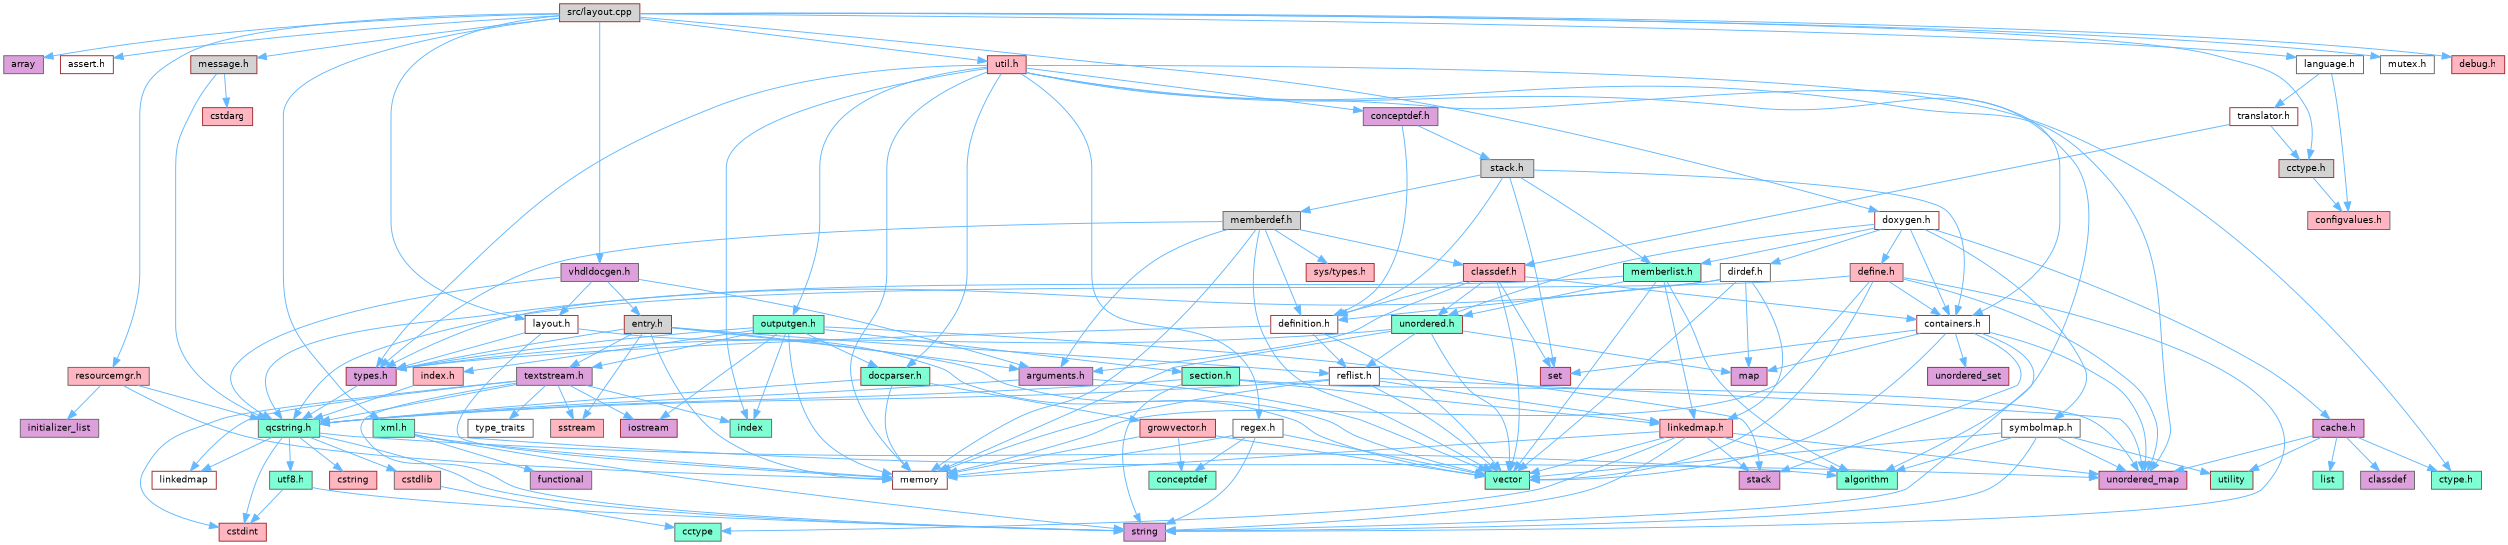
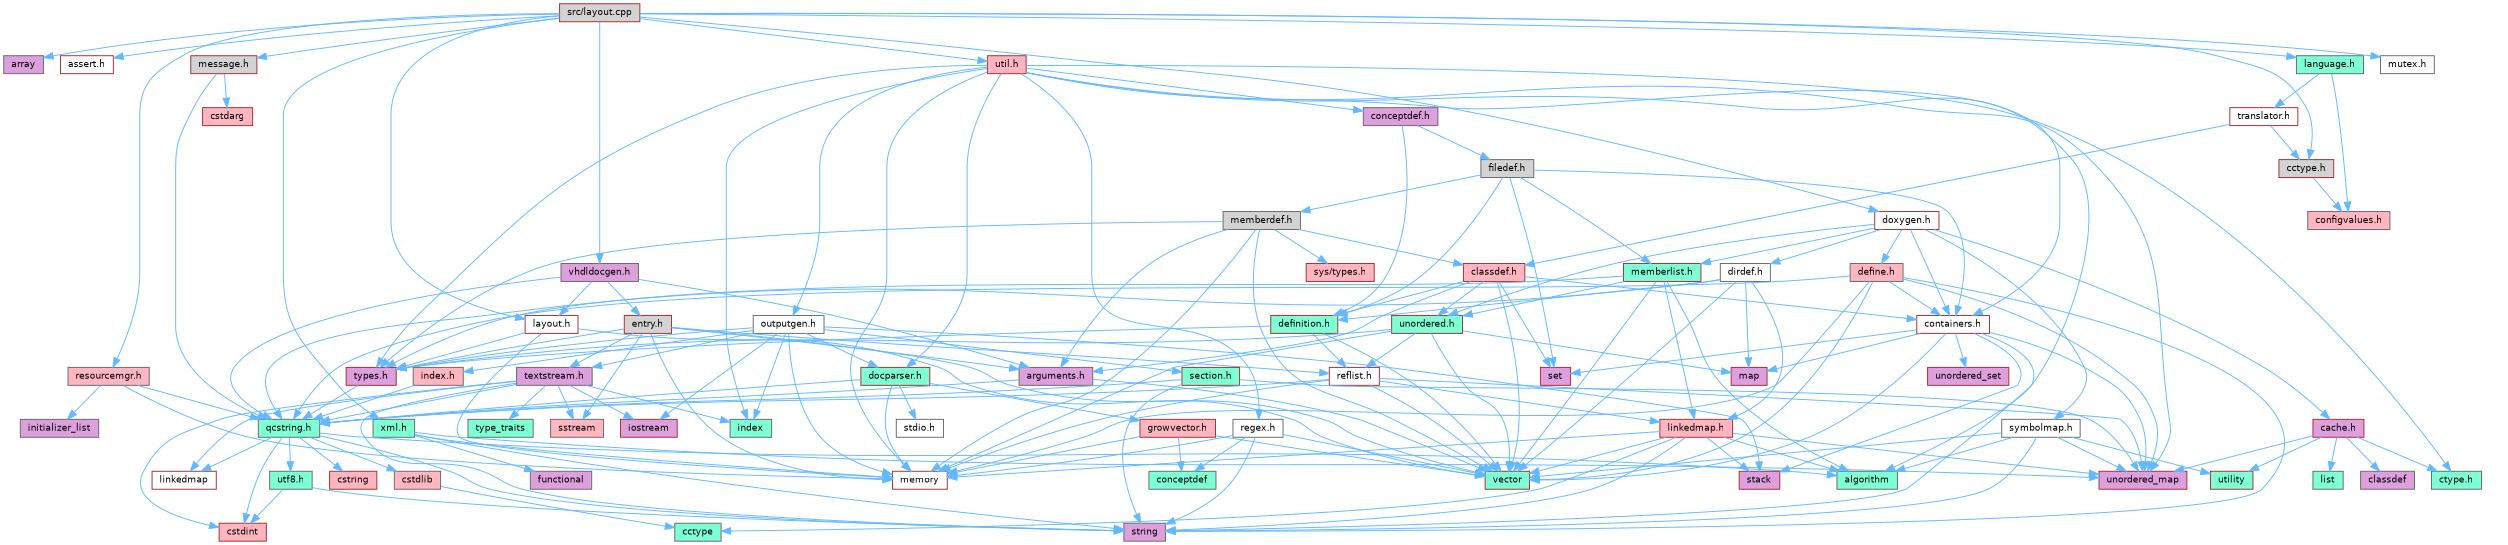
node "language.h": fillcolor white -> aquamarine
node "debug.h": removed
node "stack.h": label "stack.h" -> "filedef.h"
edge "memberdef.h" -> "definition.h": removed
node "outputgen.h": fillcolor aquamarine -> white
node "definition.h": fillcolor white -> aquamarine
edge "section.h" -> "linkedmap.h": removed
node "type_traits": fillcolor white -> aquamarine
node "stdio.h": added
